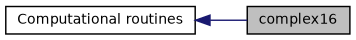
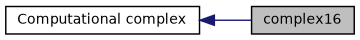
node "Computational routines": label "Computational routines" -> "Computational complex"
